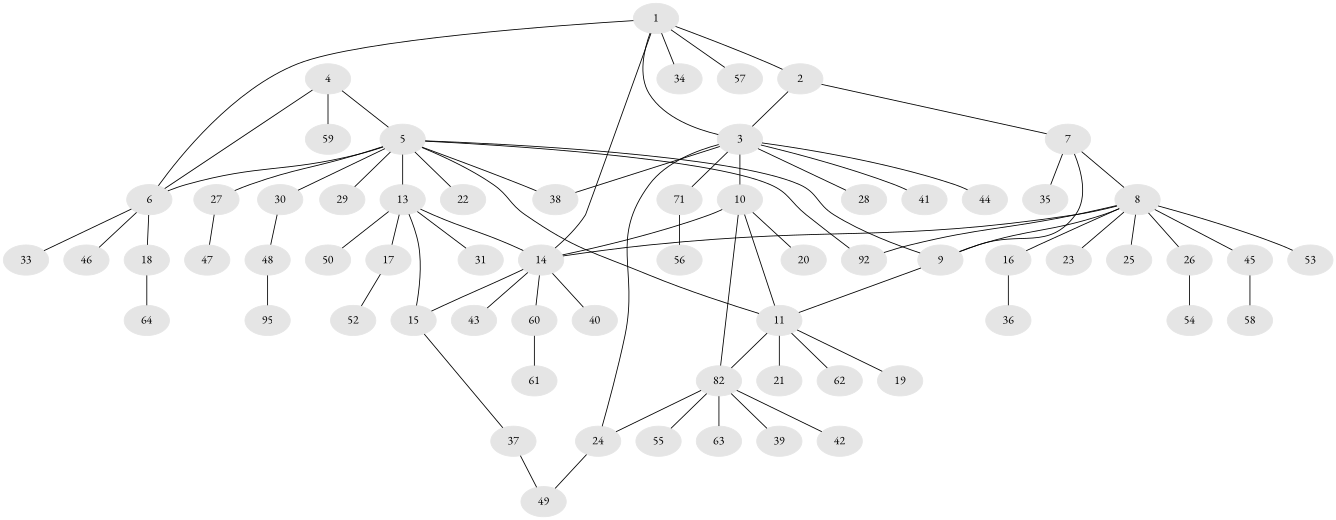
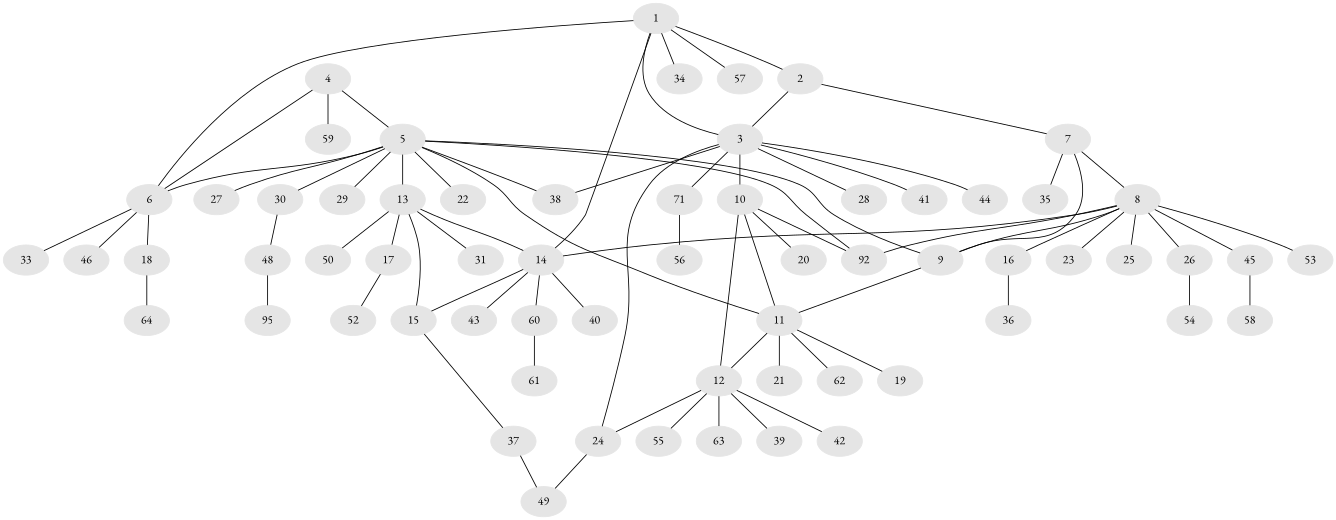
edge "10" -- "14": now "10" -- "92"
node "47": removed
node "82": label "82" -> "12"
